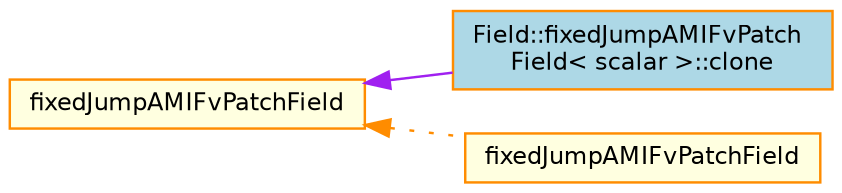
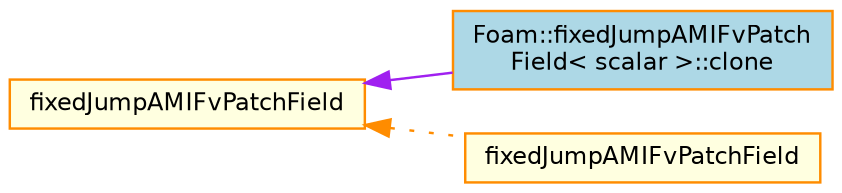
node "Field::fixedJumpAMIFvPatch Field< scalar >::clone": label "Field::fixedJumpAMIFvPatch Field< scalar >::clone" -> "Foam::fixedJumpAMIFvPatch Field< scalar >::clone"
